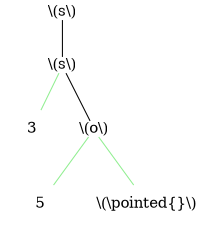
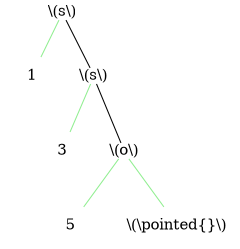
node "1": added
